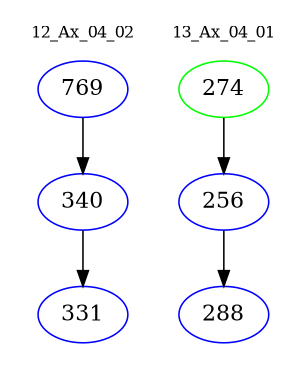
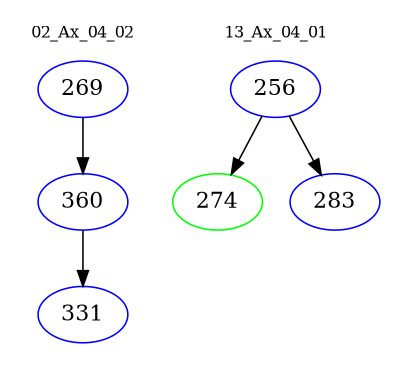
cluster "12_Ax_04_02": label "12_Ax_04_02" -> "02_Ax_04_02"
node "769": label "769" -> "269"
edge "274" -> "256": reversed
node "340": label "340" -> "360"
node "288": label "288" -> "283"
